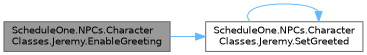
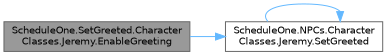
node "ScheduleOne.NPCs.Character Classes.Jeremy.EnableGreeting": label "ScheduleOne.NPCs.Character Classes.Jeremy.EnableGreeting" -> "ScheduleOne.SetGreeted.Character Classes.Jeremy.EnableGreeting"
